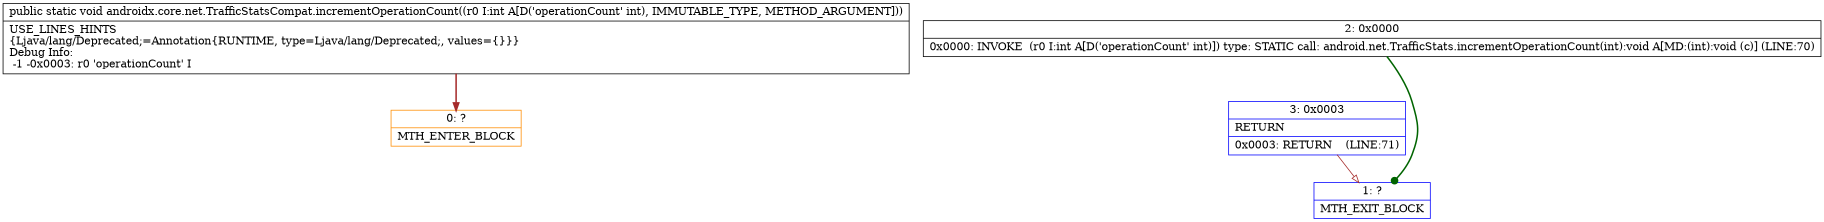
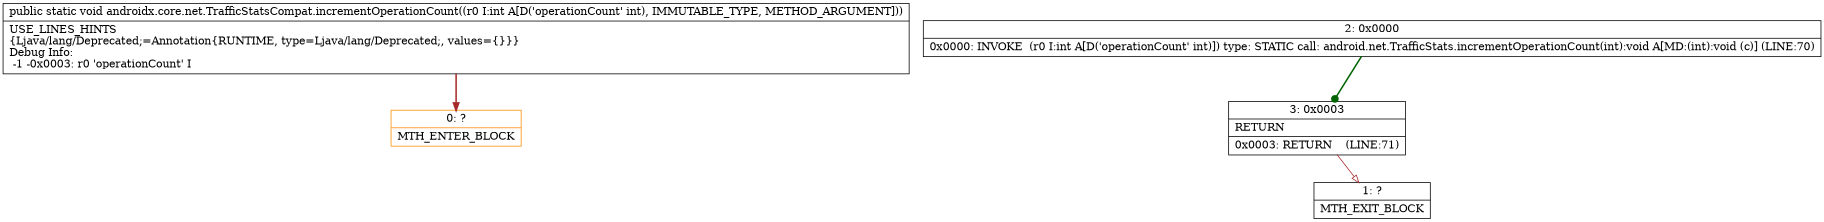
edge "2: 0x0000" -> "1: ?": now "2: 0x0000" -> "3: 0x0003"
node "3: 0x0003": color blue -> black
node "1: ?": color blue -> black
